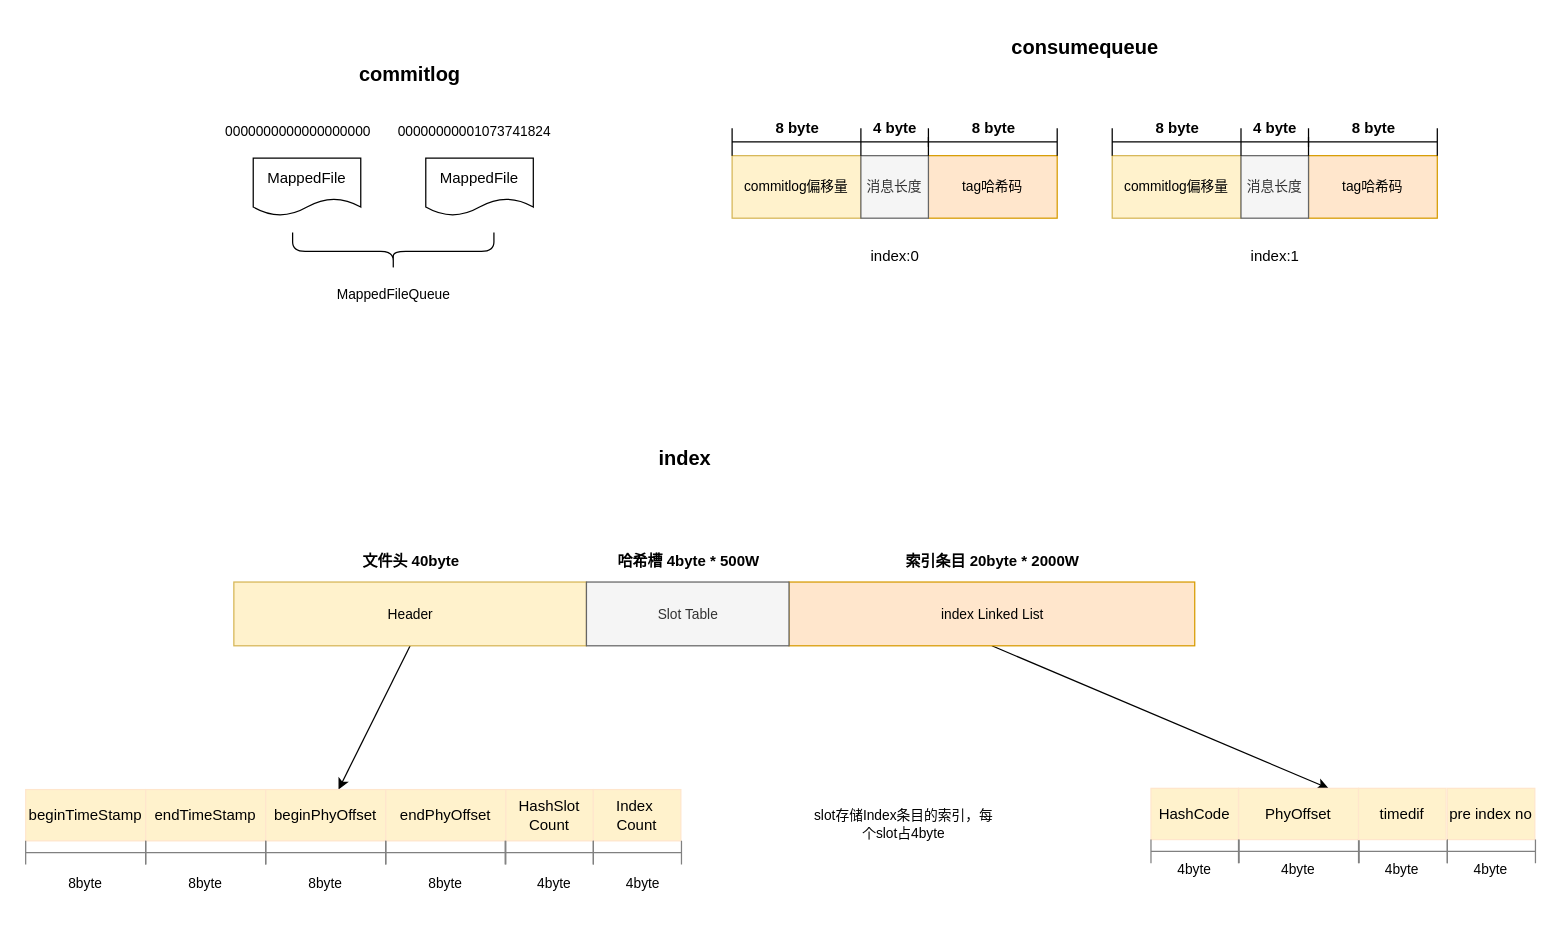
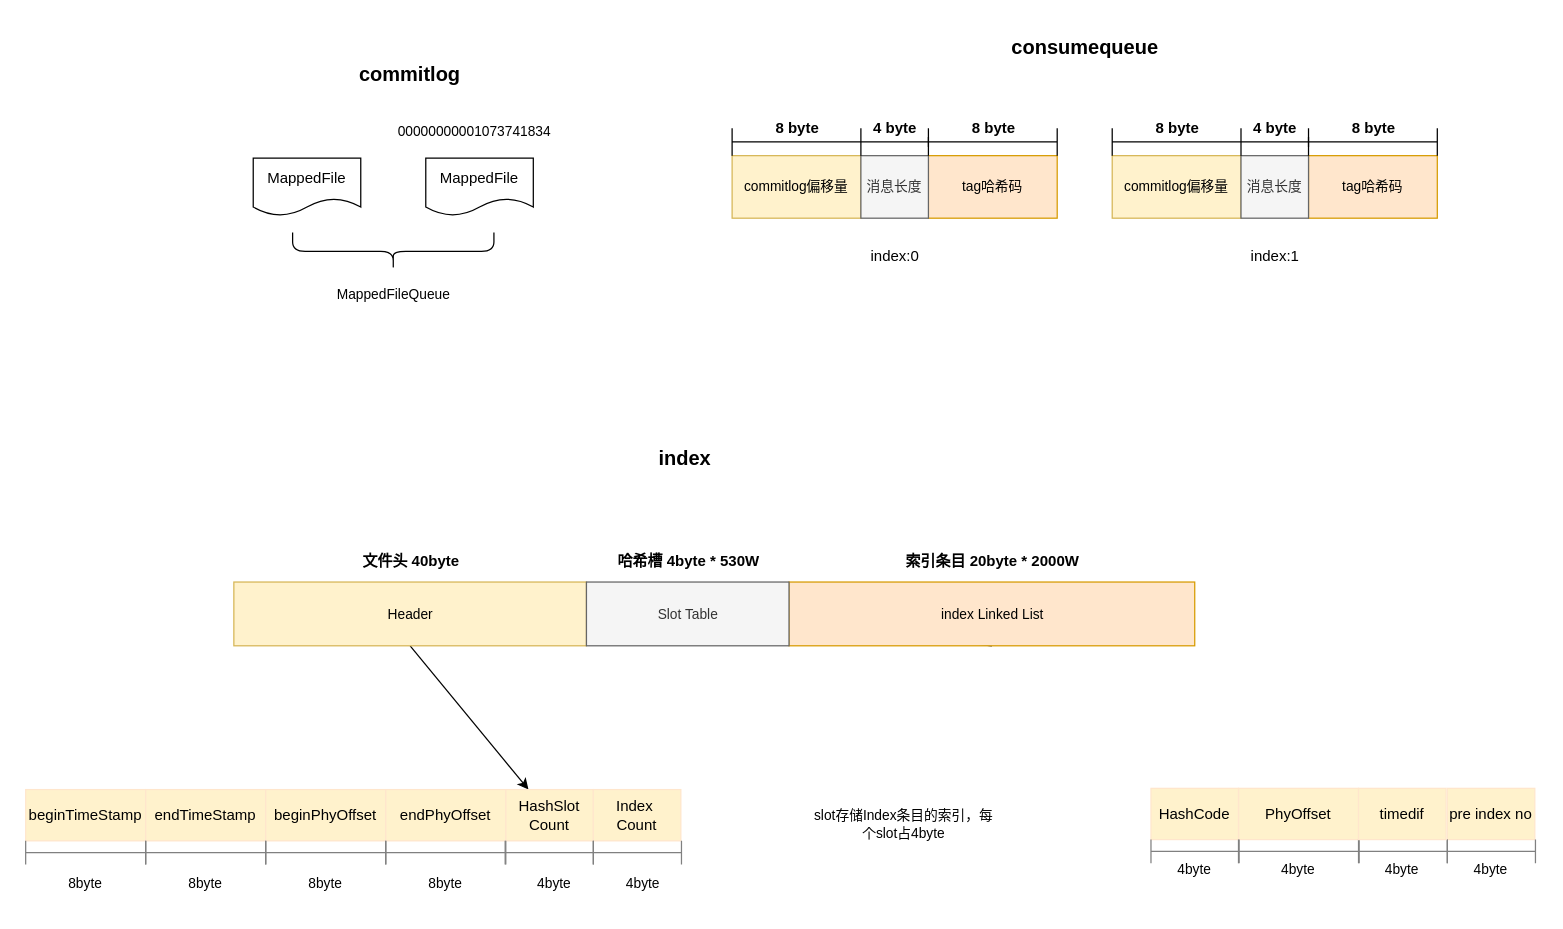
node "0000000000000000000": removed
node "00000000001073741824": label "00000000001073741824" -> "00000000001073741834"
node "哈希槽 4byte * 500W": label "哈希槽 4byte * 500W" -> "哈希槽 4byte * 530W"
edge "Header" -> "beginPhyOffset": now "Header" -> "HashSlot Count"
edge "index Linked List" -> "PhyOffset": now "index Linked List" -> "Slot Table"
